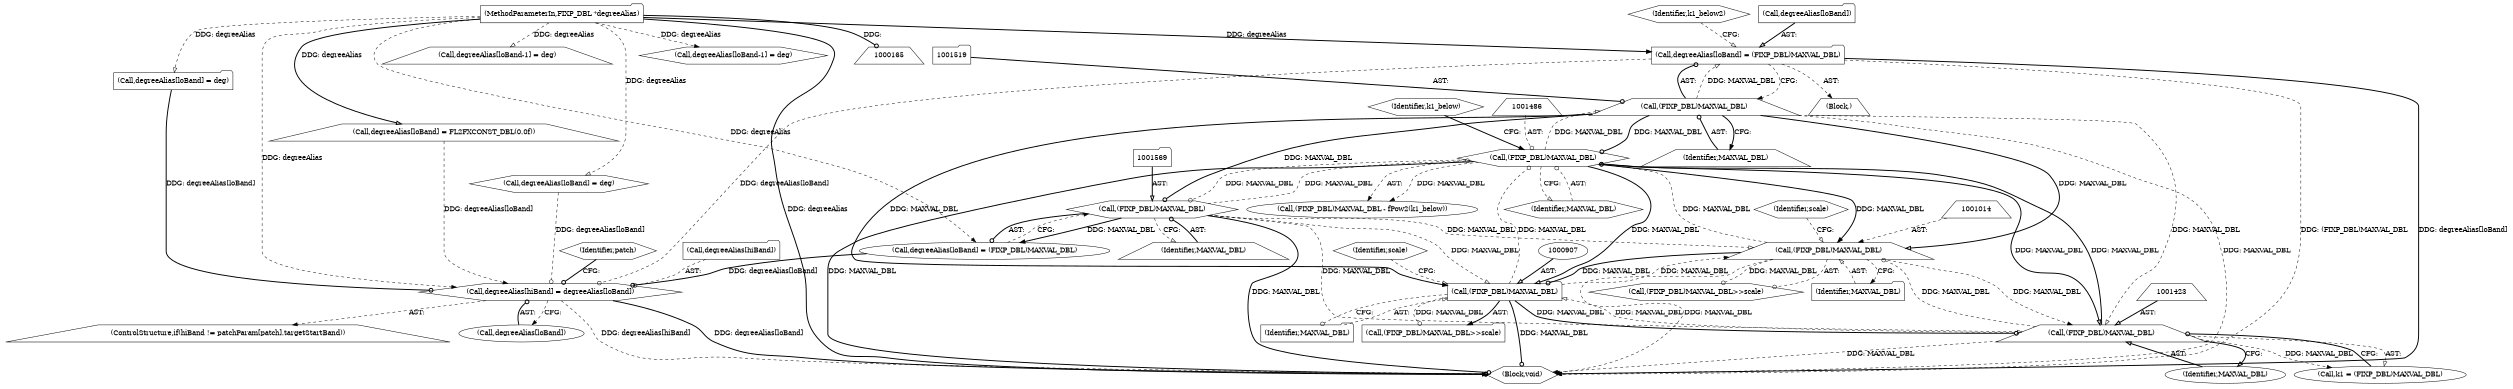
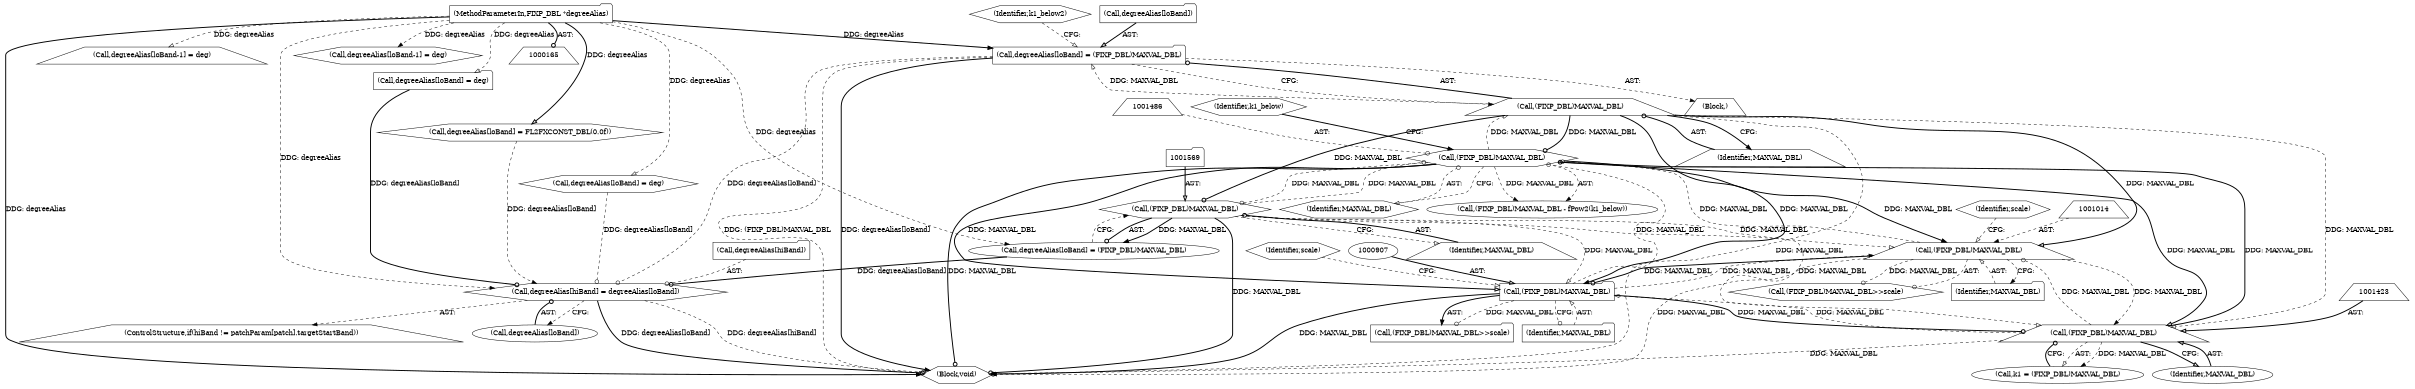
edge "(MethodParameterIn,FIXP_DBL *degreeAlias)" -> "1000165": label "DDG: " -> "AST: "
node "1001519": removed
node "(Call,degreeAlias[loBand] = FL2FXCONST_DBL(0.0f))": shape trapezium -> hexagon
node "(Identifier,patch)": removed
